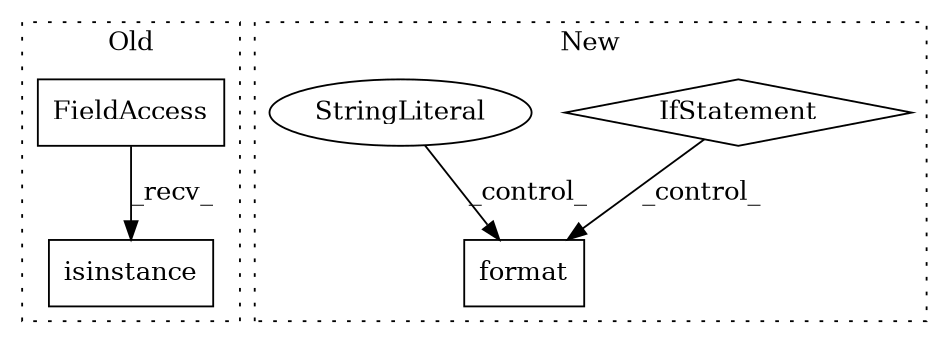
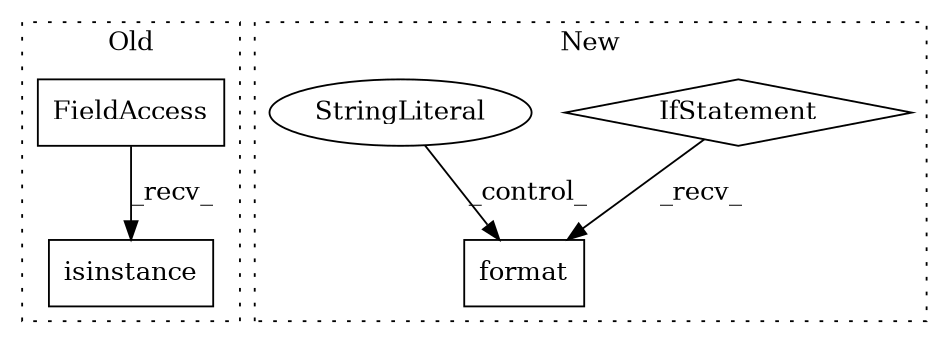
edge "IfStatement" -> "format": label "_control_" -> "_recv_"
